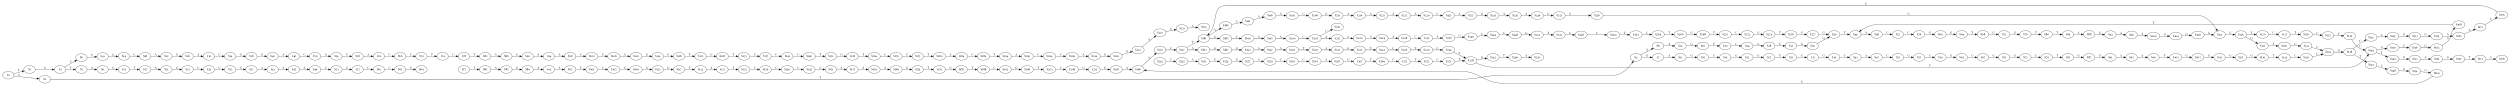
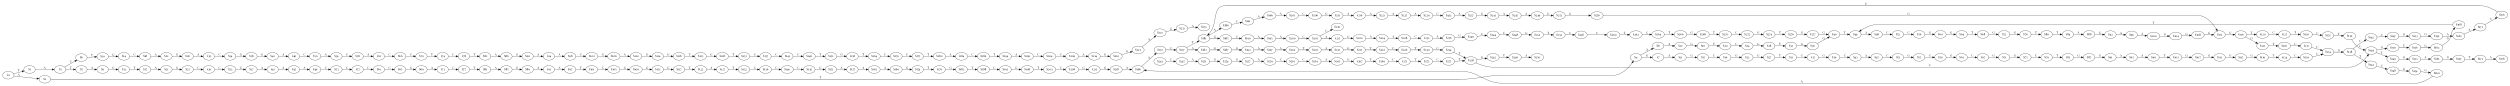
node "S73": added
